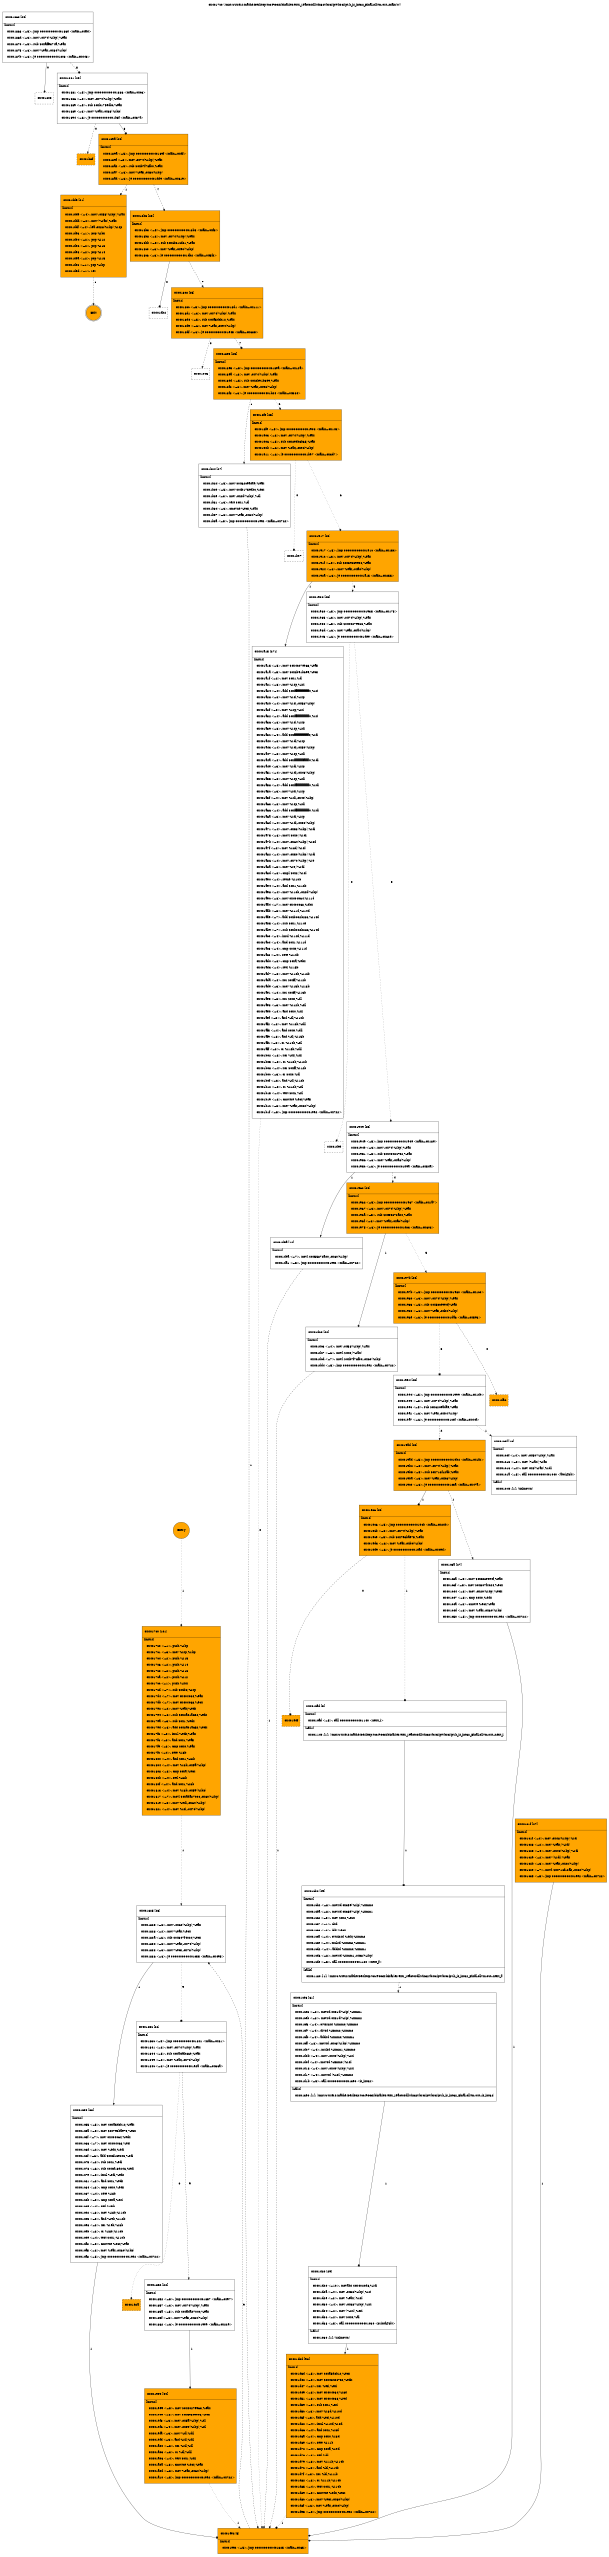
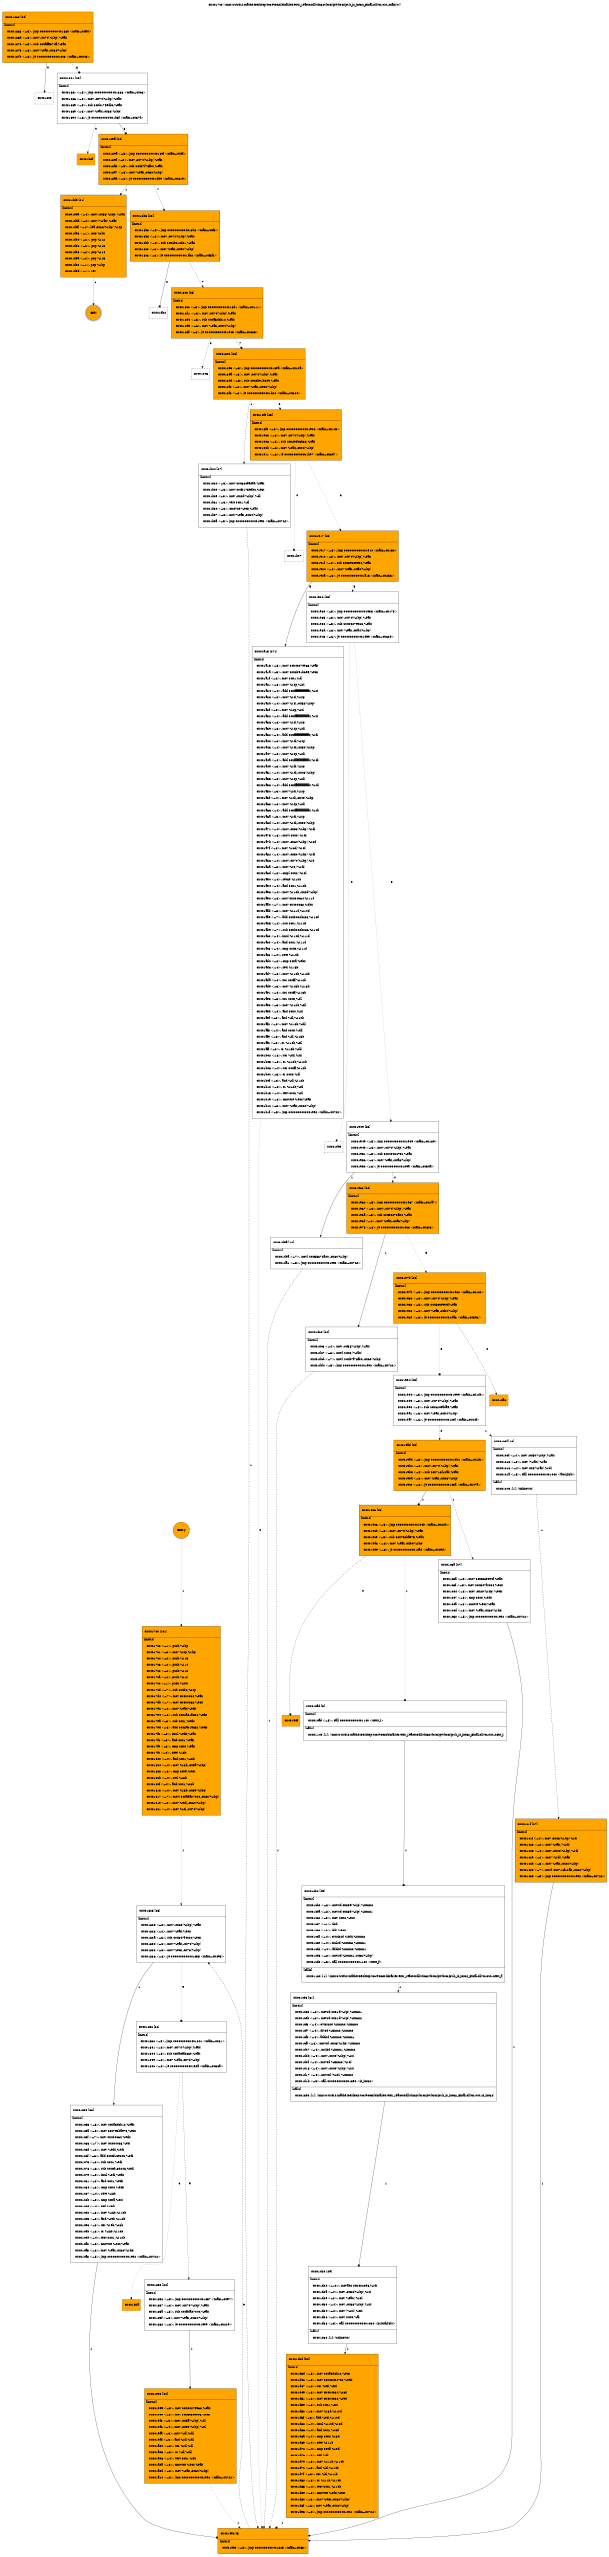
node "0x401868 [25]": fillcolor white -> orange
edge "0x401917 [25]" -> "0x401a15 [271]": label " 1" -> " 5"
edge "0x401c0f [16]" -> "0x401c1f [27]": added, label "1"
